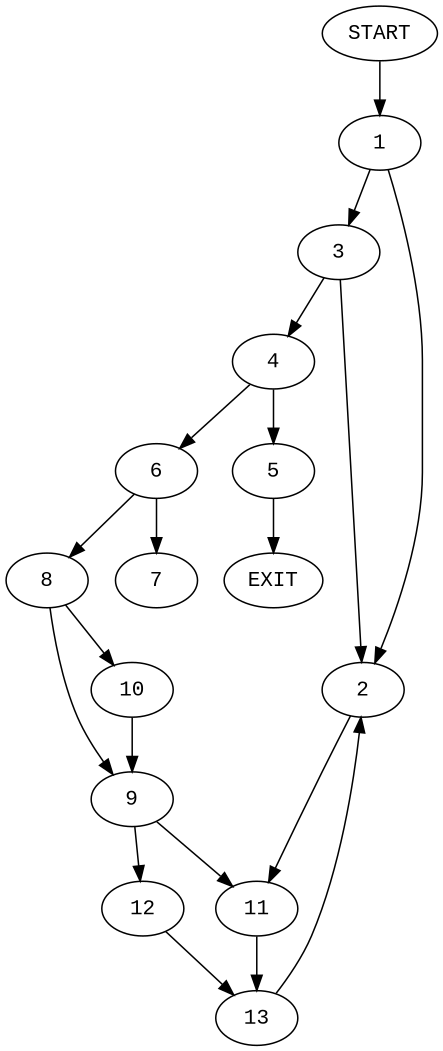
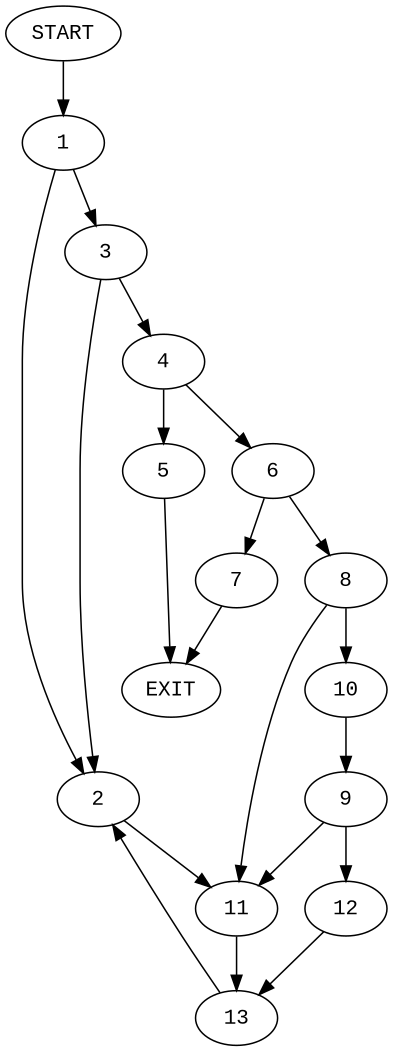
edge "7" -> "EXIT": added
edge "8" -> "9": now "8" -> "11"
